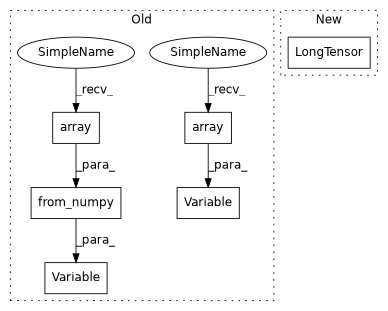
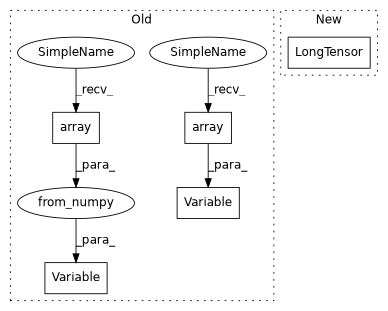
node "from_numpy": shape box -> ellipse
